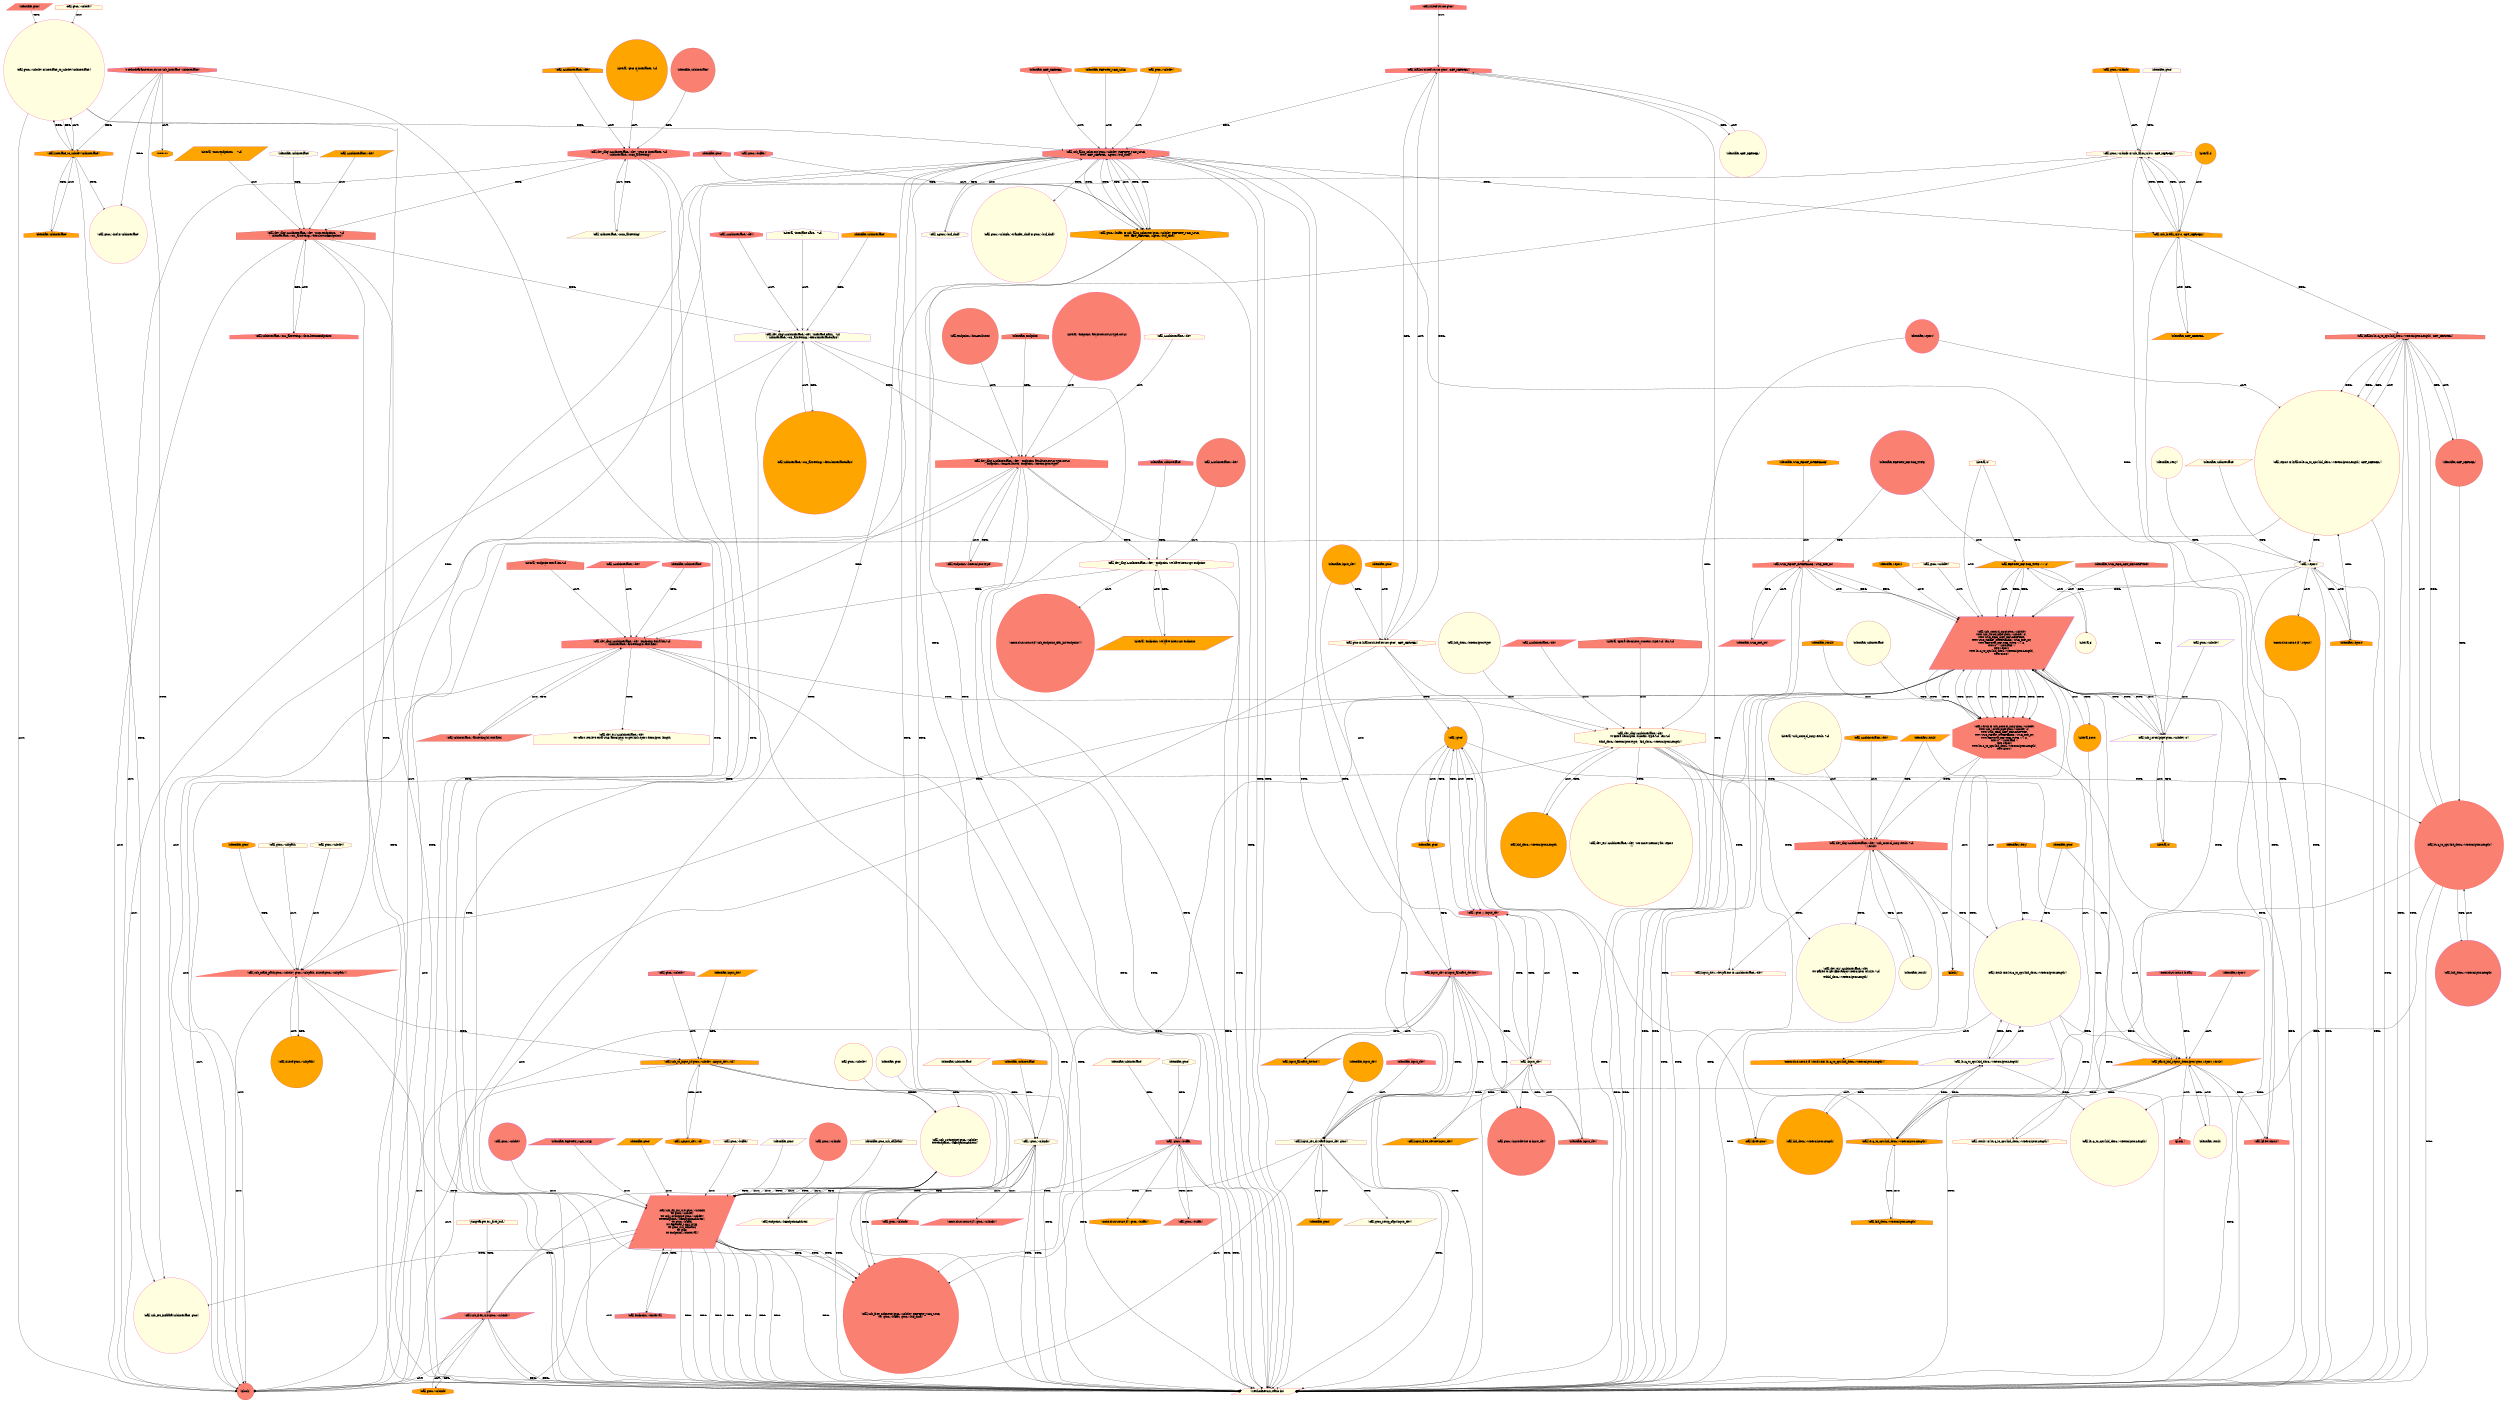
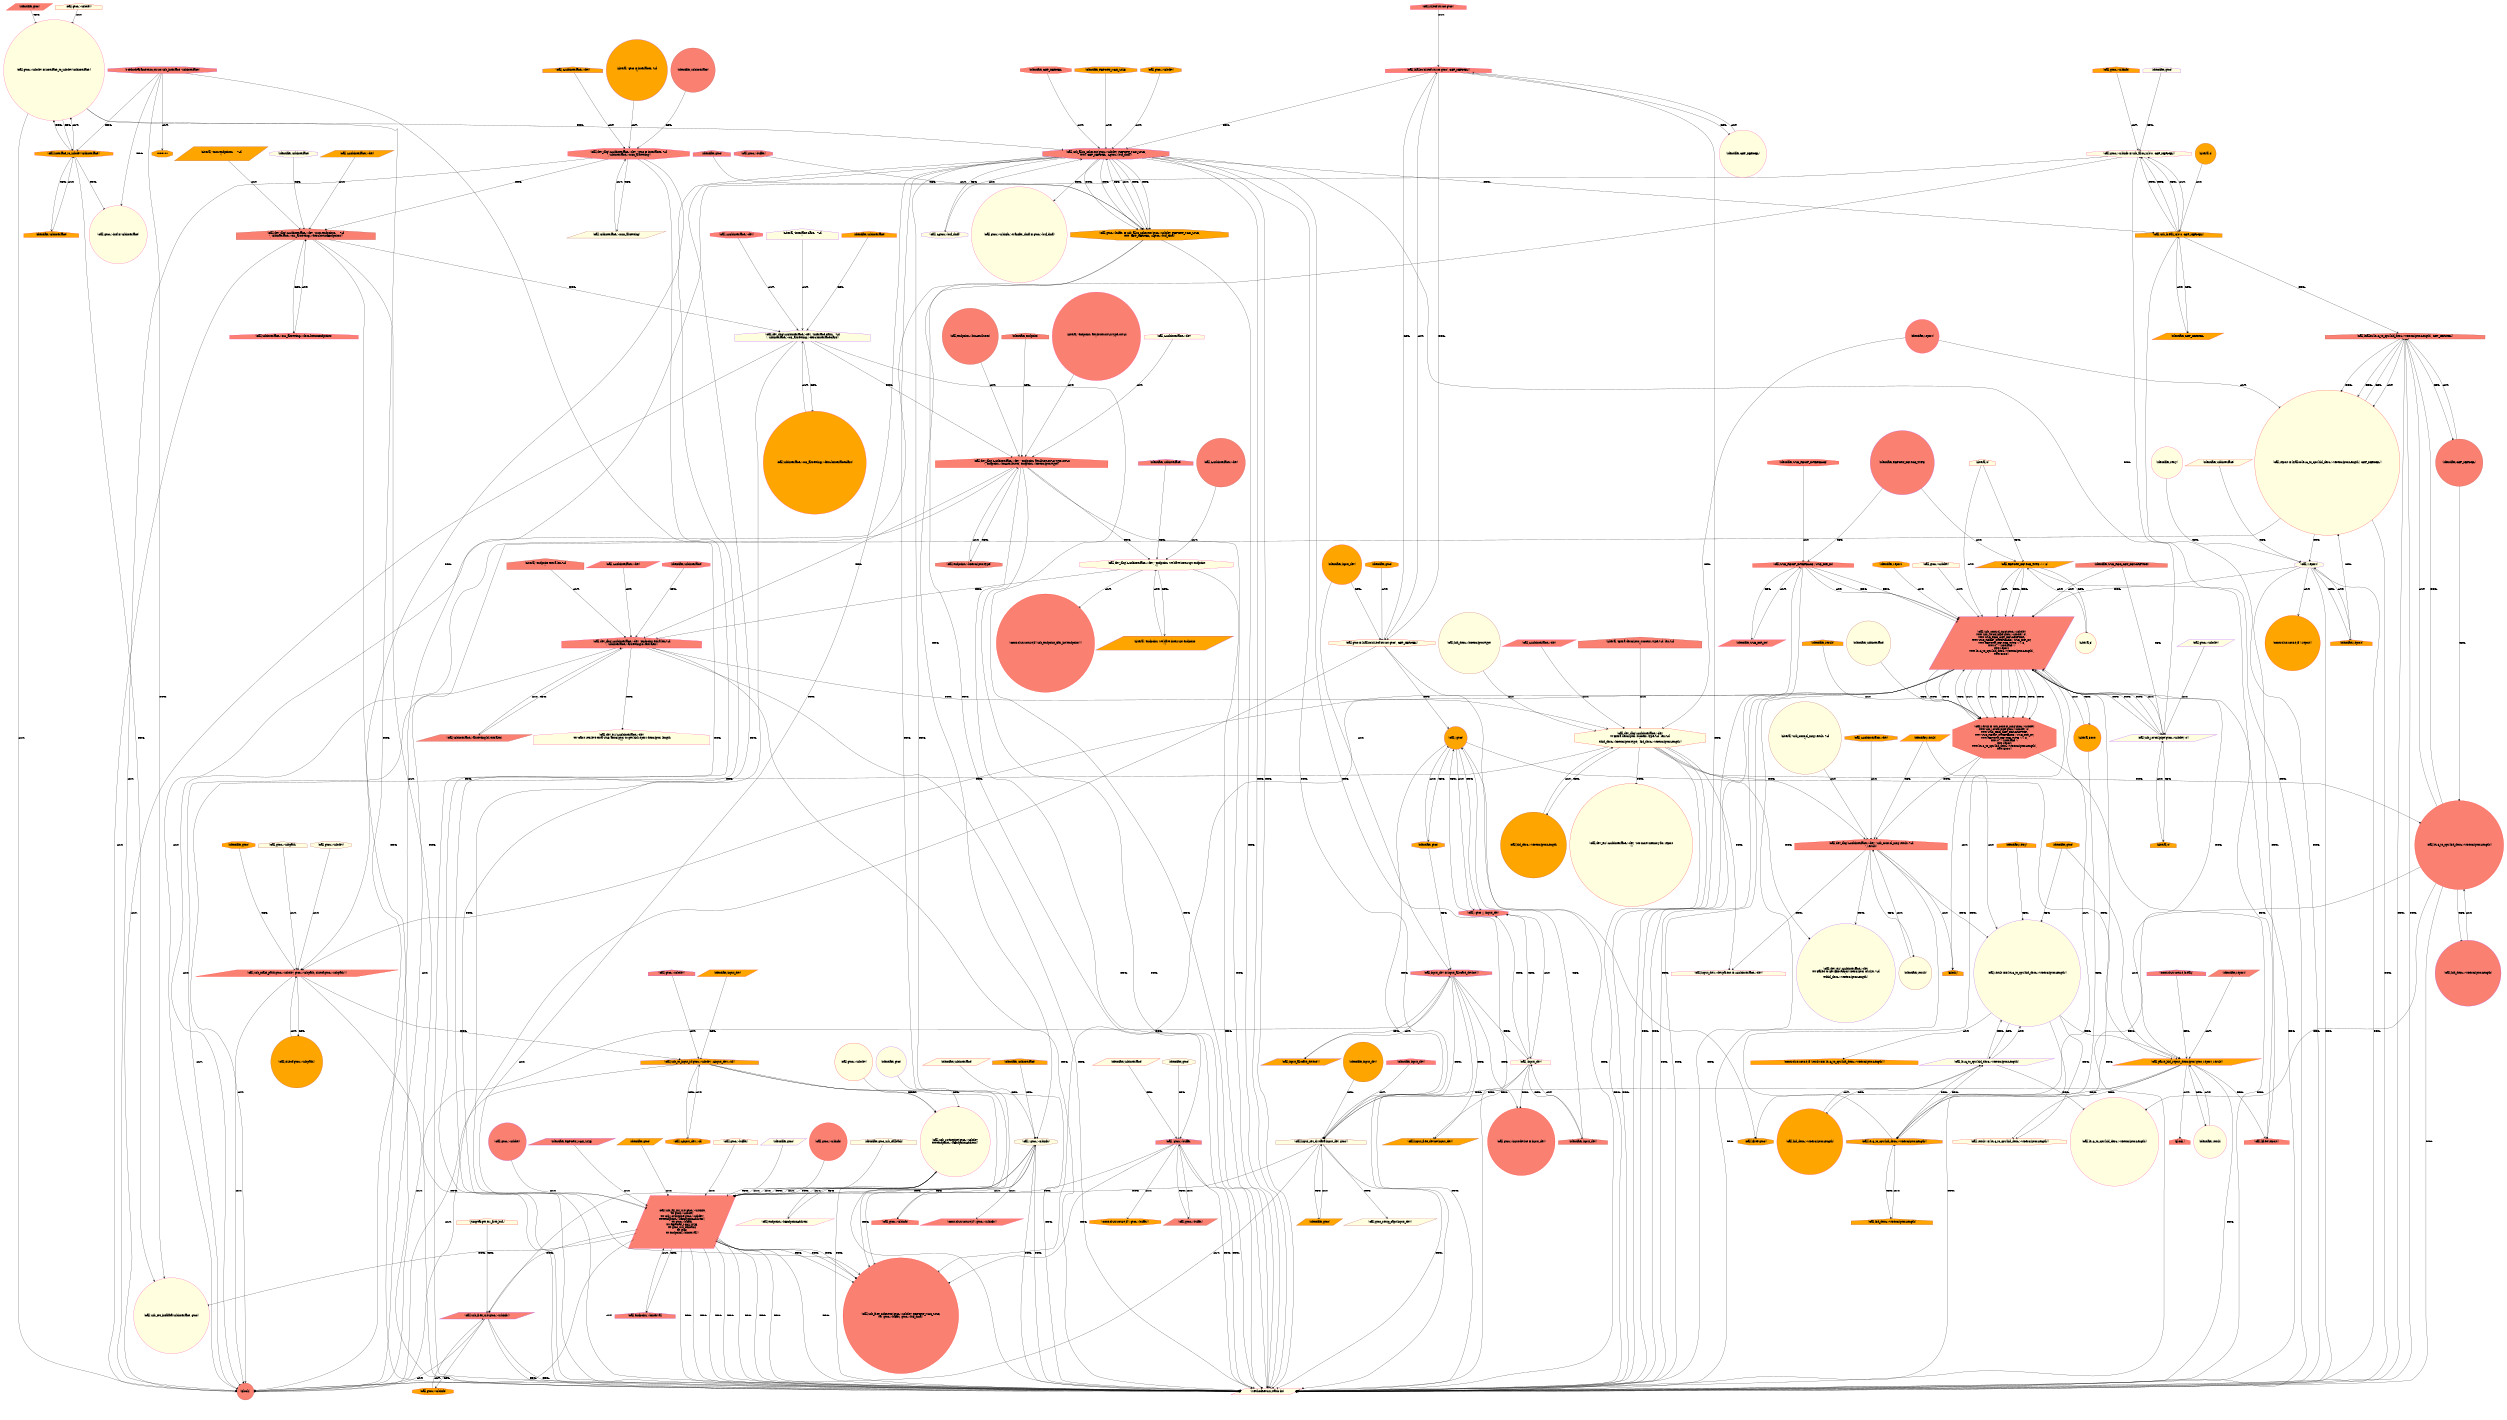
node "(Identifier,USB_RECIP_INTERFACE)": fillcolor orange -> salmon
